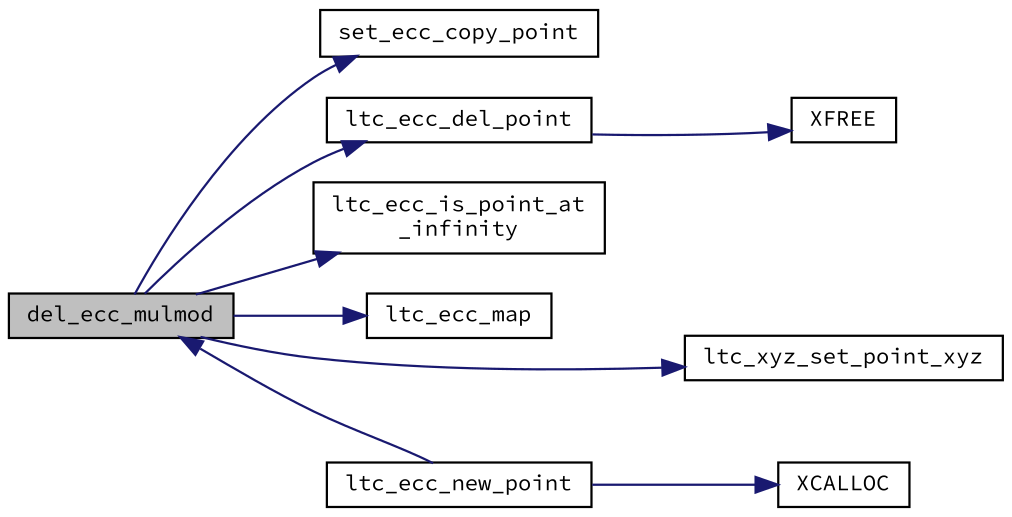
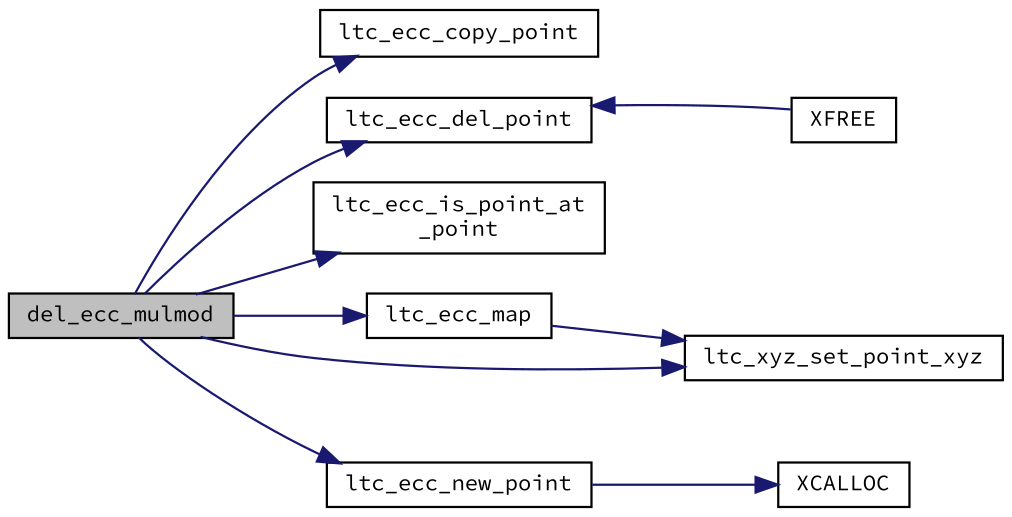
node "set_ecc_copy_point": label "set_ecc_copy_point" -> "ltc_ecc_copy_point"
edge "ltc_ecc_del_point" -> "XFREE": reversed
node "ltc_ecc_is_point_at _infinity": label "ltc_ecc_is_point_at _infinity" -> "ltc_ecc_is_point_at _point"
edge "ltc_ecc_map" -> "ltc_xyz_set_point_xyz": added
edge "ltc_ecc_new_point" -> "del_ecc_mulmod": reversed
